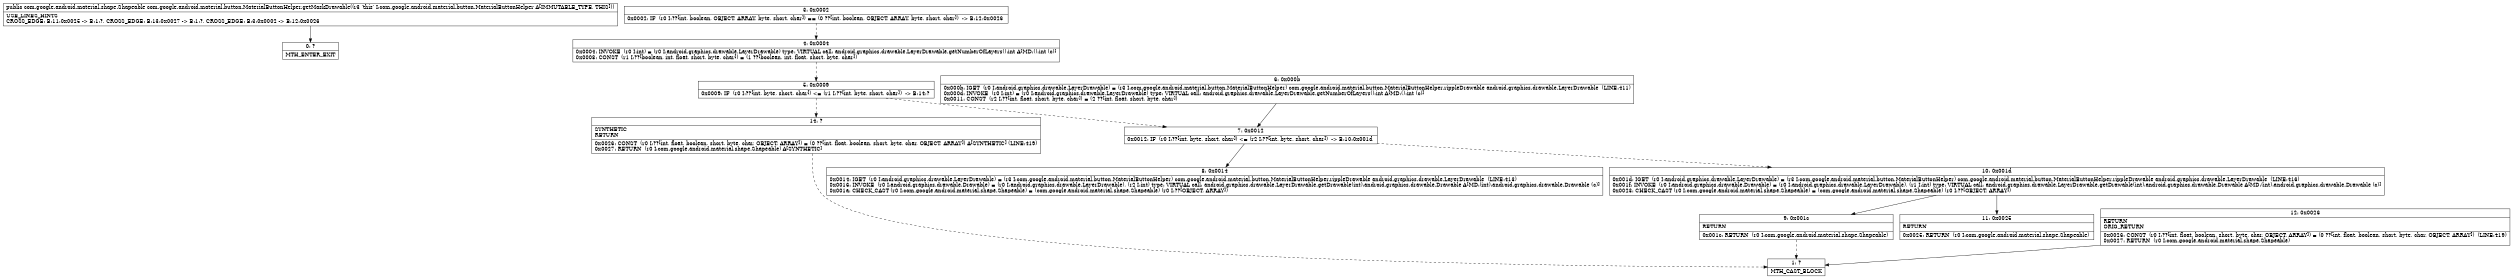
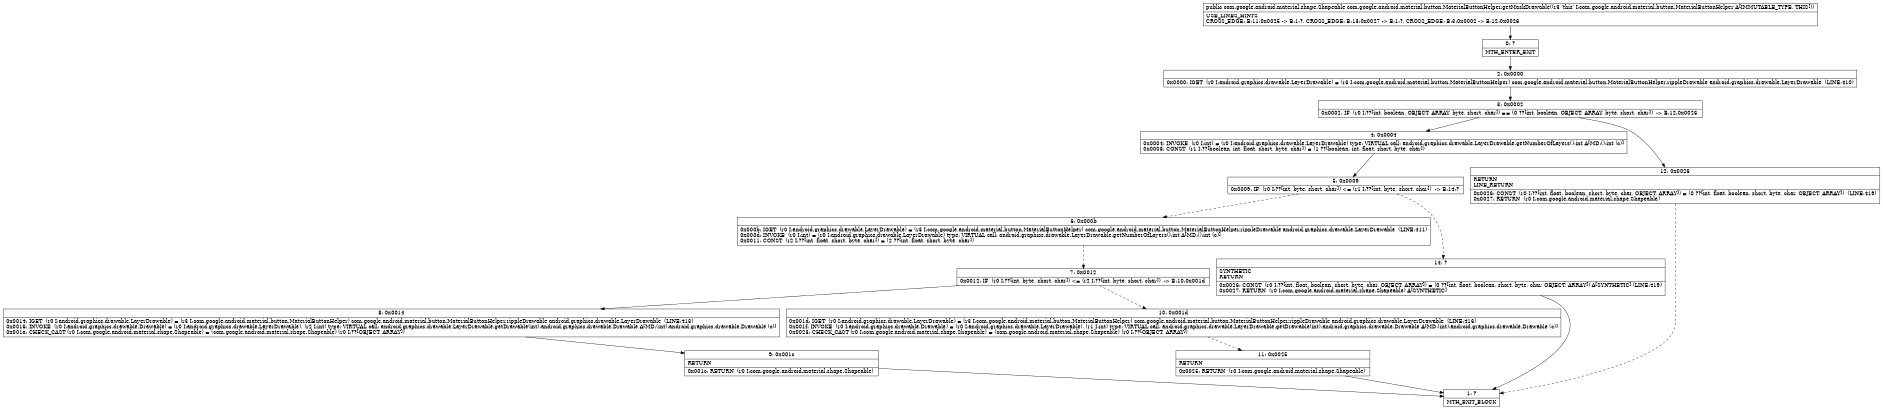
edge "3: 0x0002" -> "4: 0x0004": style dashed -> solid
edge "4: 0x0004" -> "5: 0x0009": style dashed -> solid
node "2: 0x0000": added
edge "5: 0x0009" -> "7: 0x0012": now "5: 0x0009" -> "6: 0x000b"
edge "6: 0x000b" -> "7: 0x0012": style solid -> dashed
edge "3: 0x0002" -> "12: 0x0026": added
edge "10: 0x001d" -> "11: 0x0025": style solid -> dashed
edge "10: 0x001d" -> "9: 0x001c": now "8: 0x0014" -> "9: 0x001c"
node "12: 0x0026": text "ORIG_RETURN" -> "LINE_RETURN"
edge "9: 0x001c" -> "1: ?": style dashed -> solid
edge "12: 0x0026" -> "1: ?": style solid -> dashed
edge "14: ?" -> "1: ?": style dashed -> solid
node "1: ?": text "MTH_CAST_BLOCK" -> "MTH_EXIT_BLOCK"
edge "11: 0x0025" -> "1: ?": added
